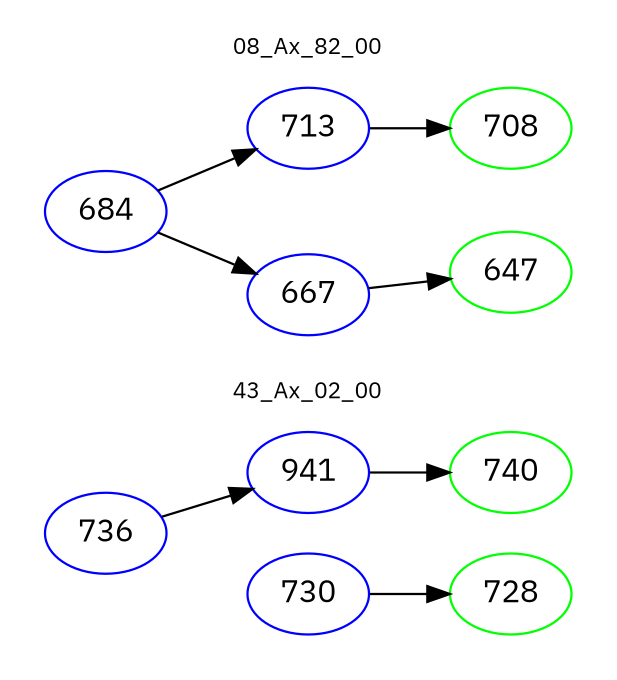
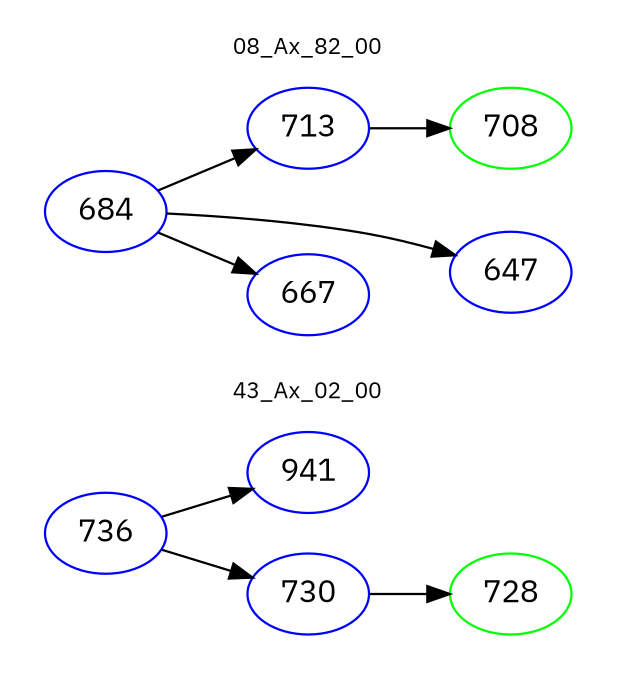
node "647": color green -> blue
edge "667" -> "647": now "684" -> "647"
node "740": removed
edge "736" -> "730": added
